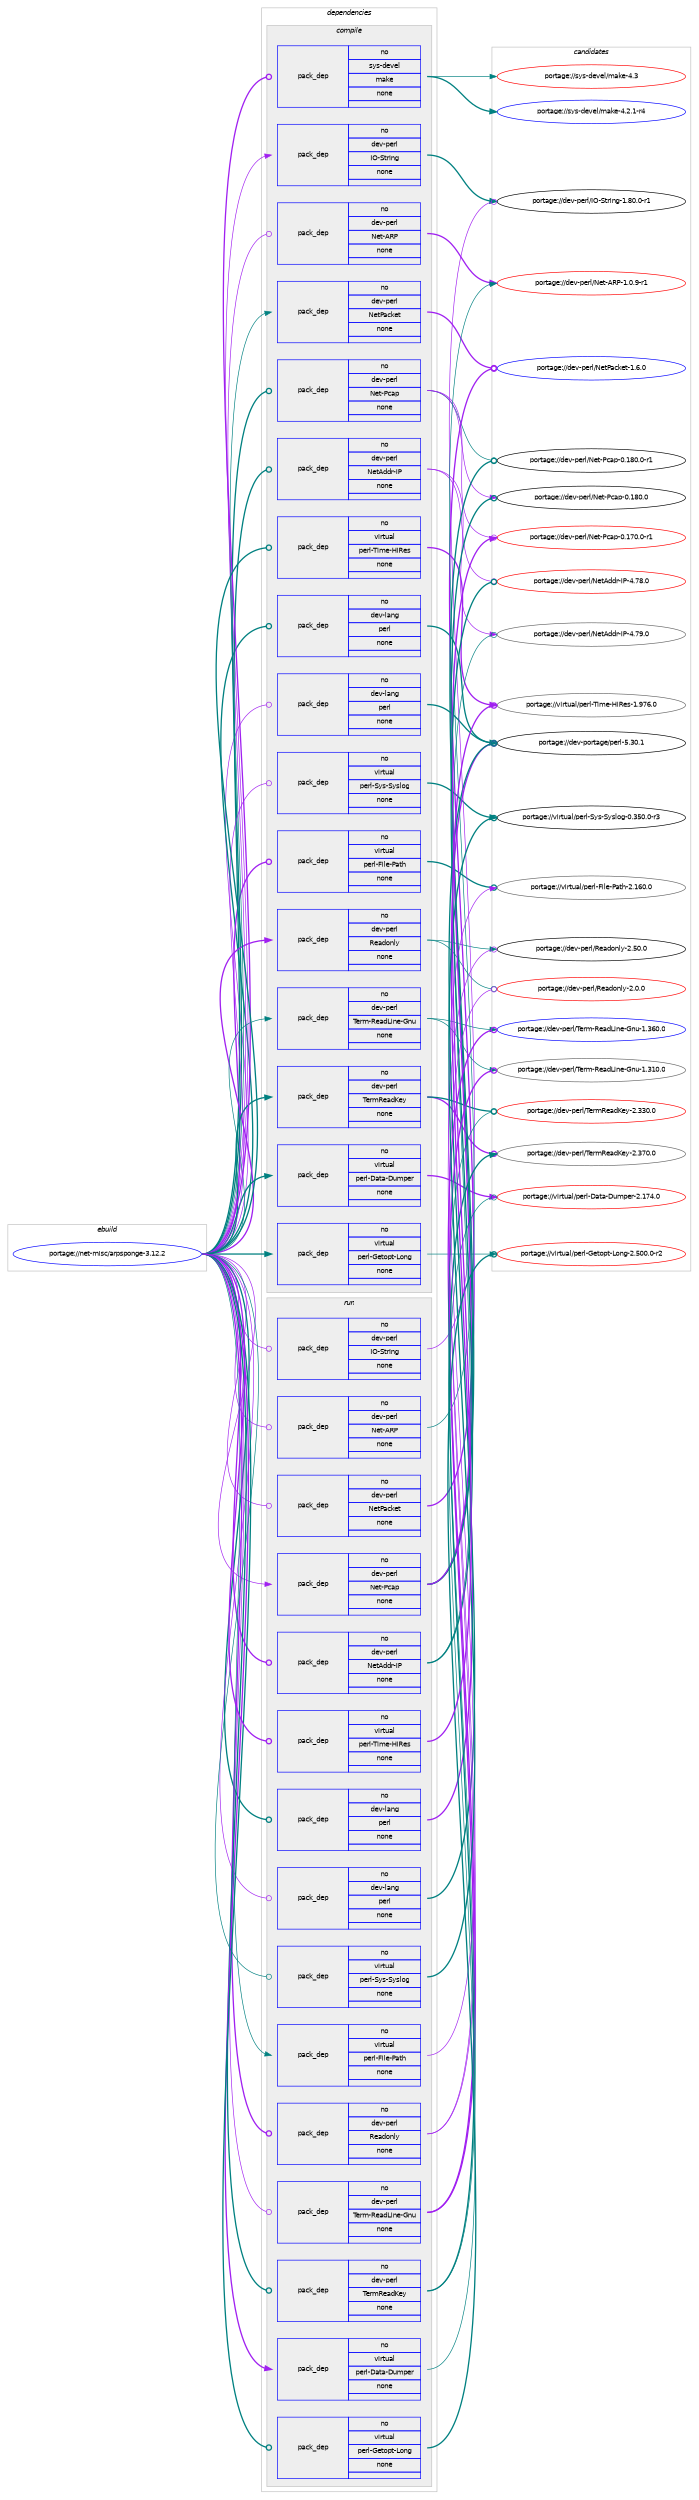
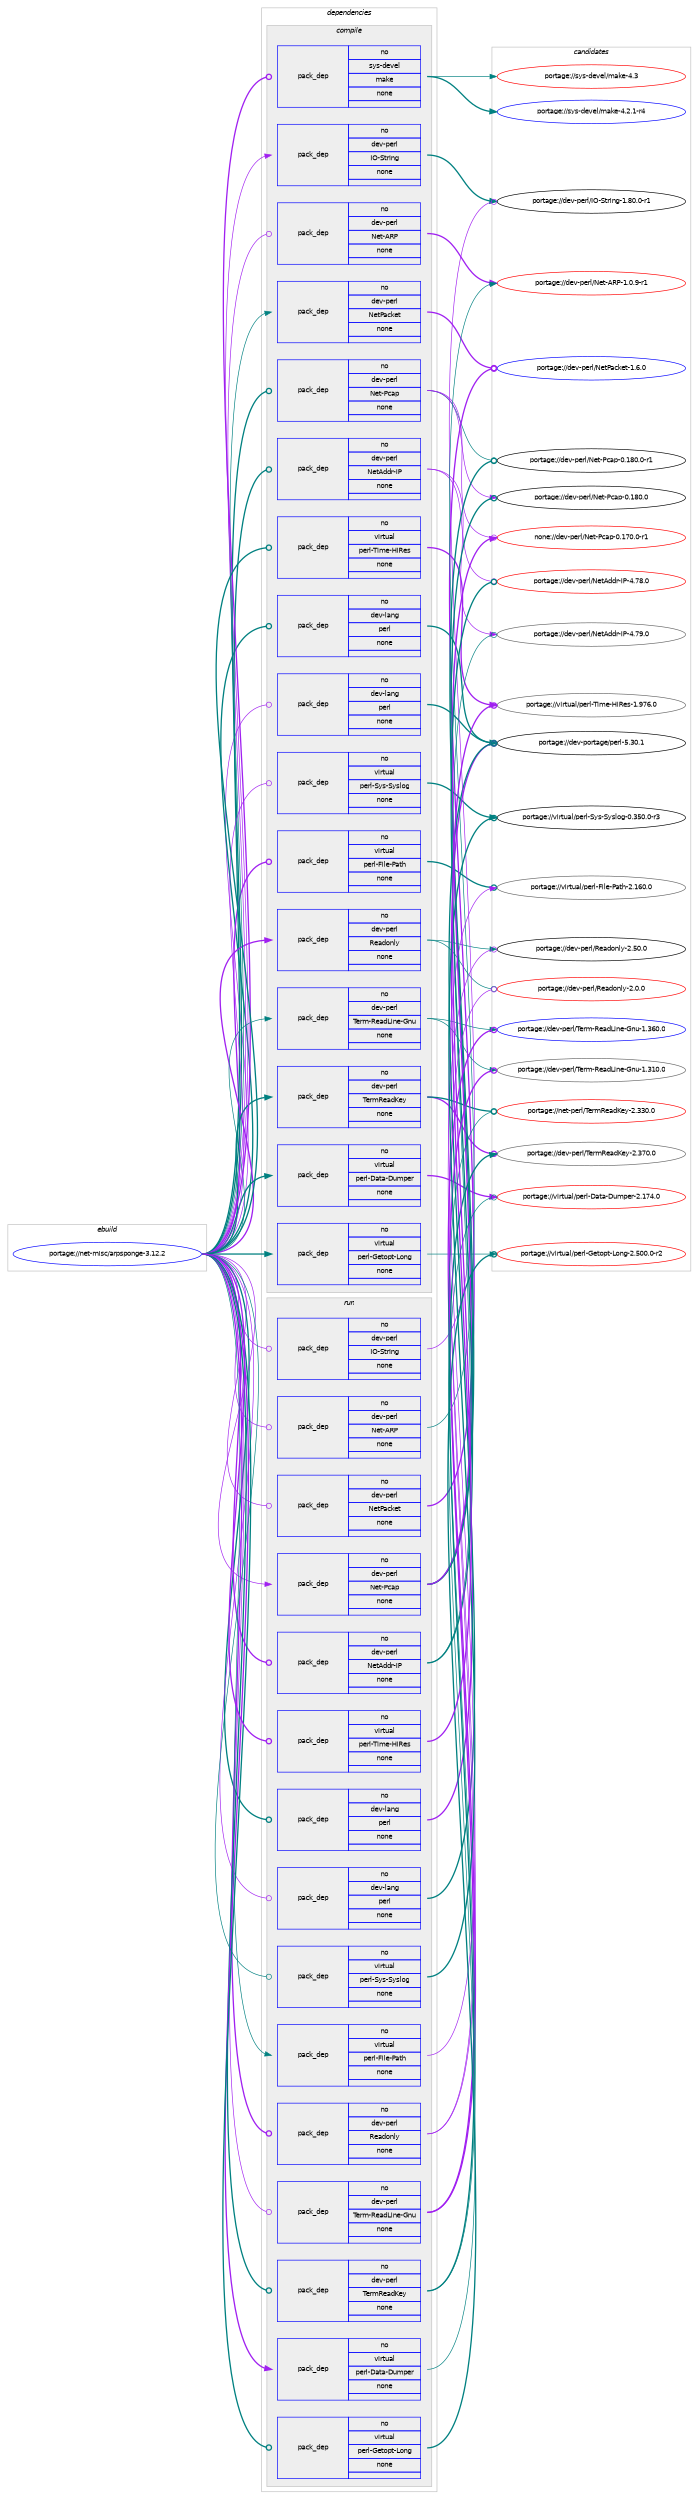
node "portage://dev-perl/Net-Pcap-0.170.0-r1": label "portage://dev-perl/Net-Pcap-0.170.0-r1" -> "none://dev-perl/Net-Pcap-0.170.0-r1"
node "portage://dev-perl/TermReadKey-2.330.0": label "portage://dev-perl/TermReadKey-2.330.0" -> "portage://net-perl/TermReadKey-2.330.0"
